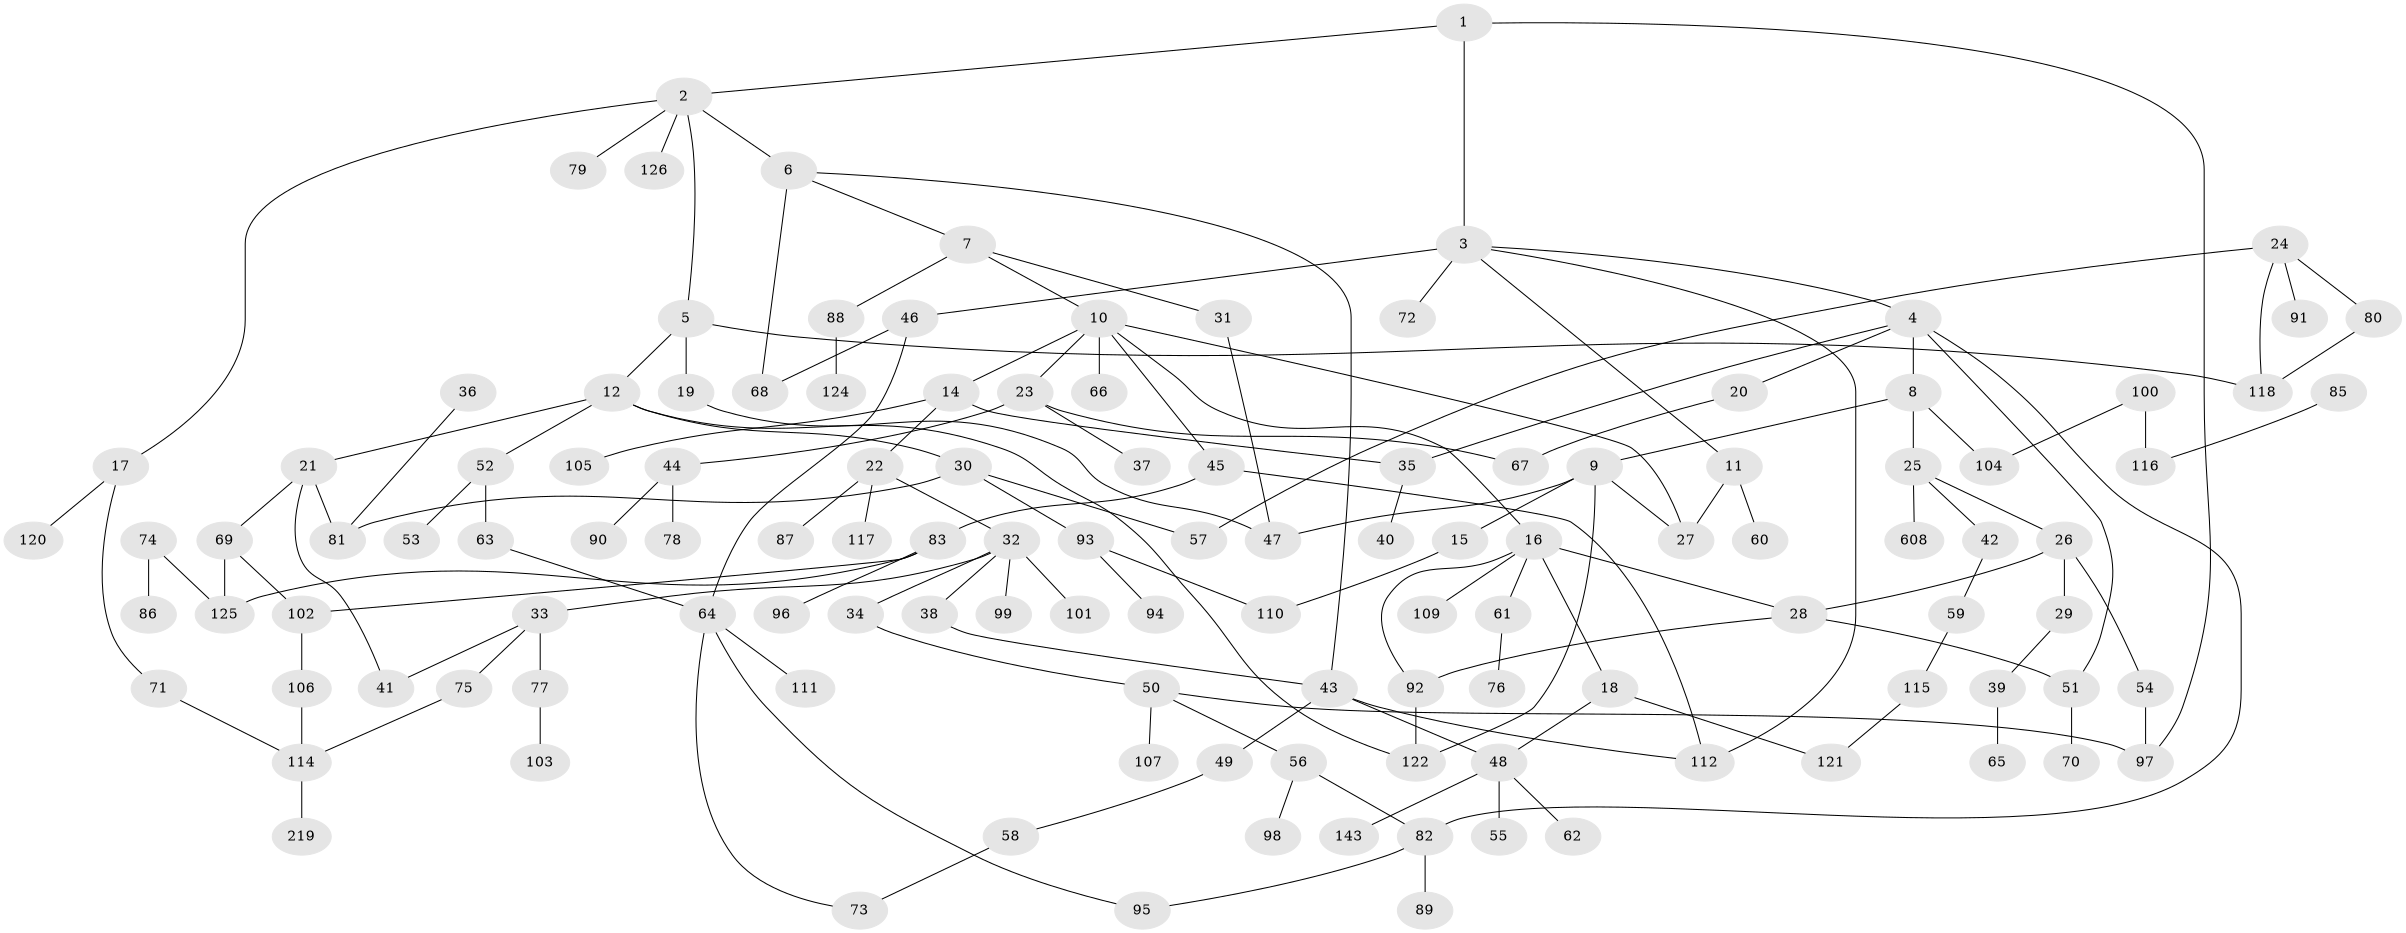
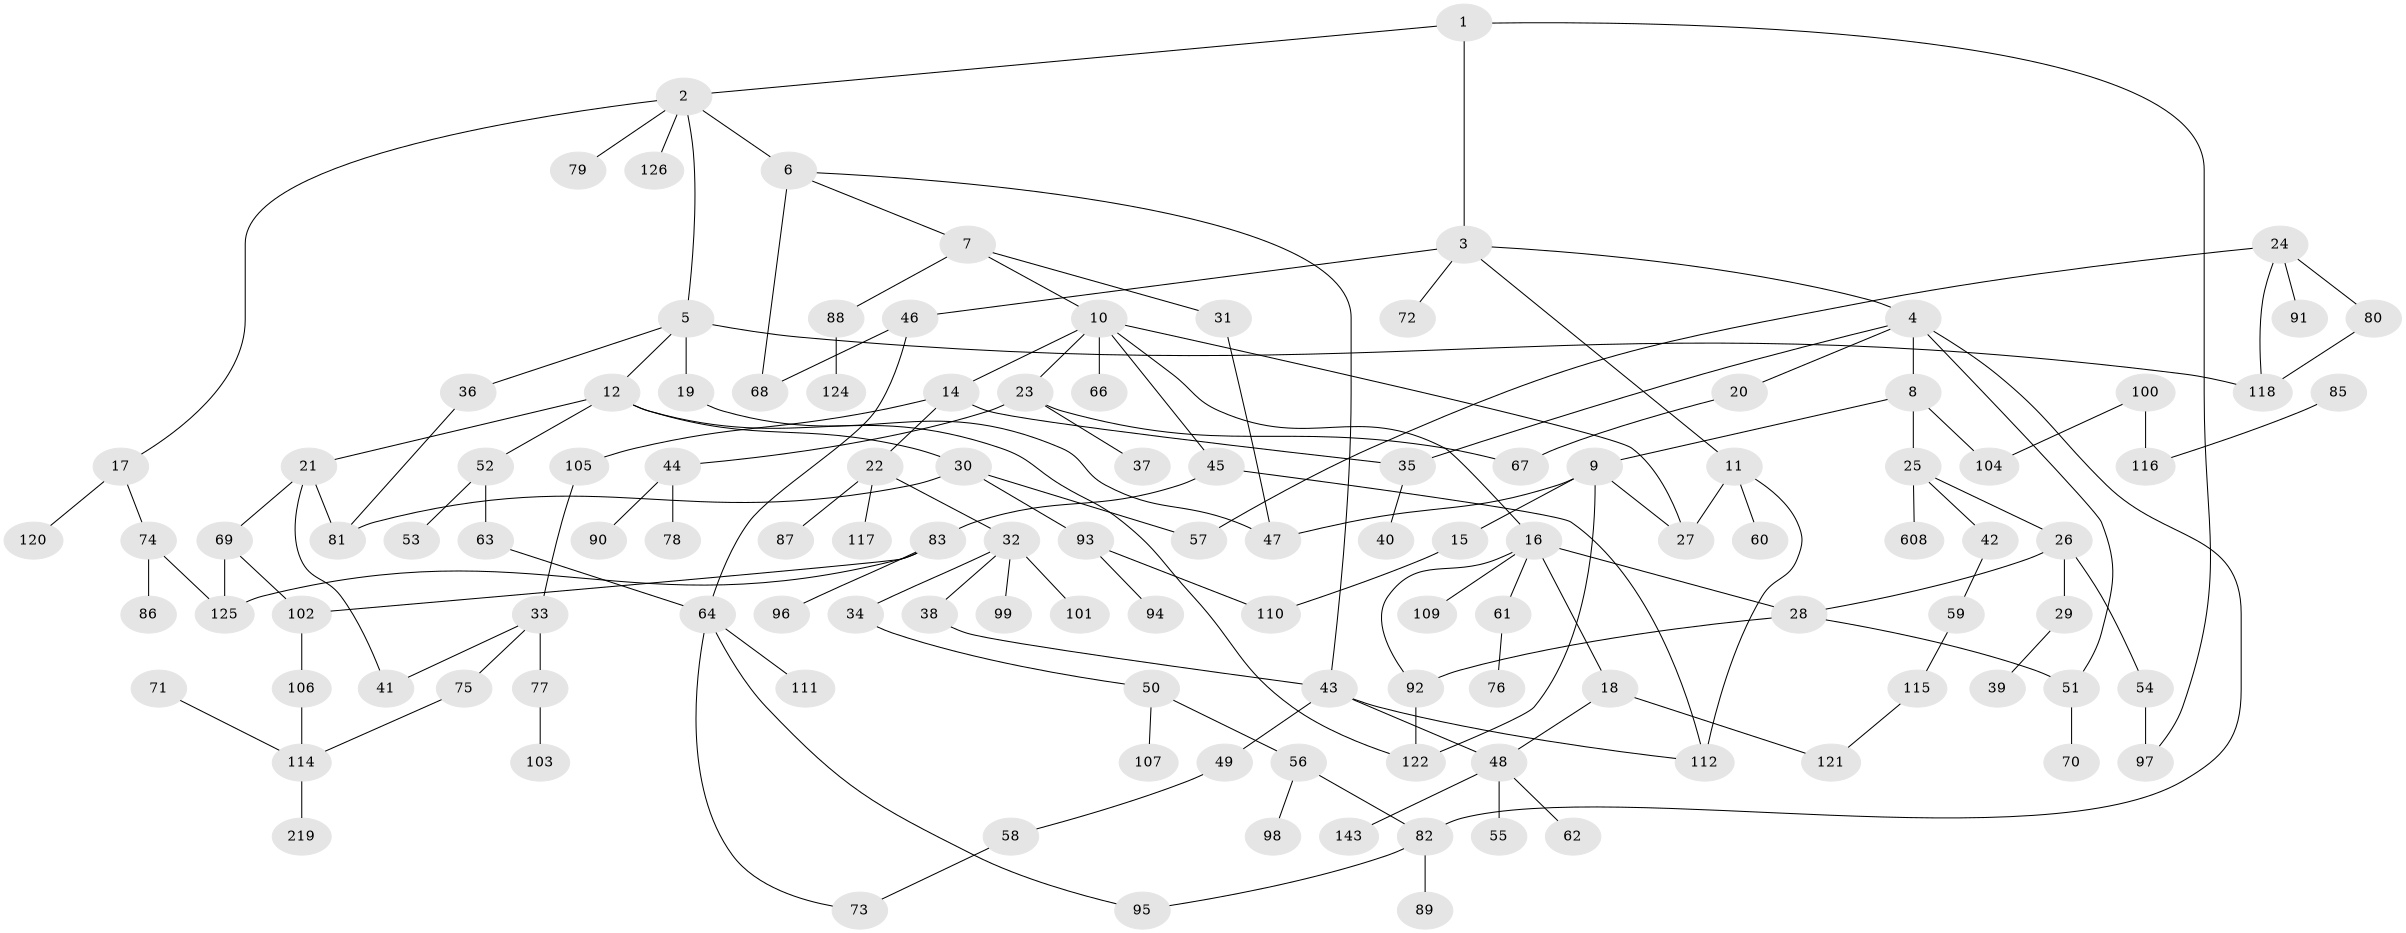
edge "5" -- "36": added
edge "3" -- "112": now "11" -- "112"
edge "17" -- "71": now "17" -- "74"
edge "32" -- "33": now "105" -- "33"
edge "50" -- "97": removed
node "65": removed
